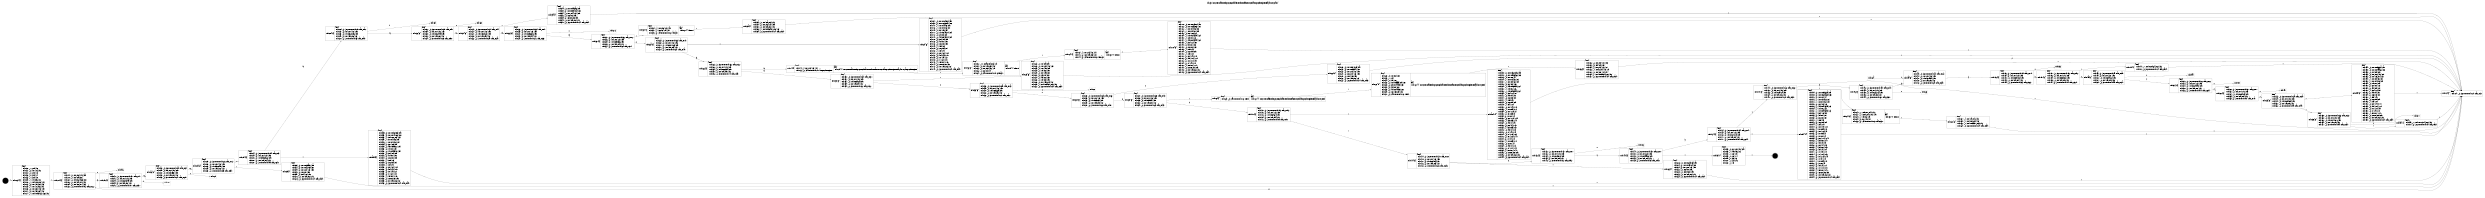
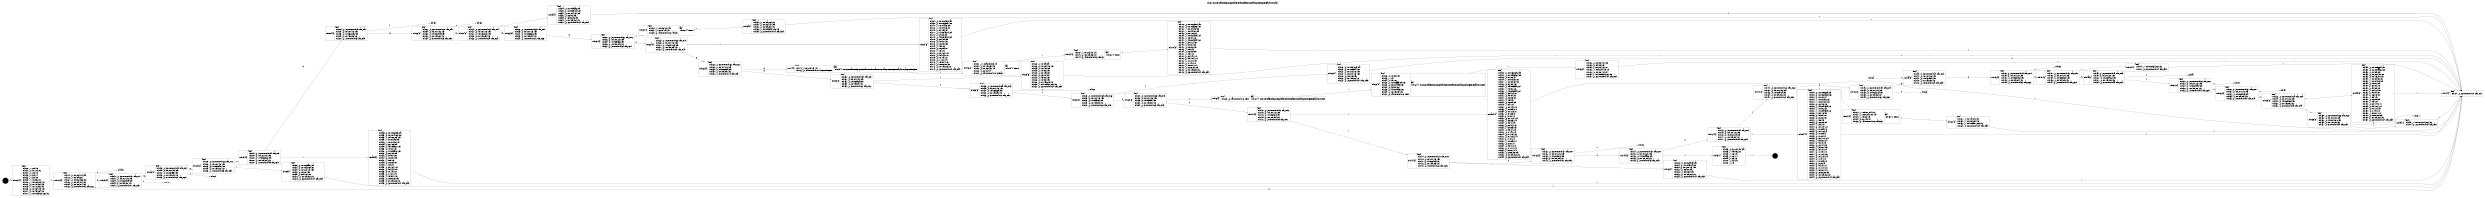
node "0x401815": removed
